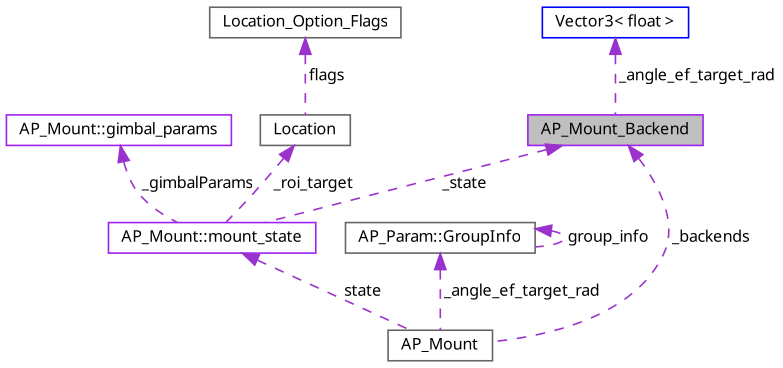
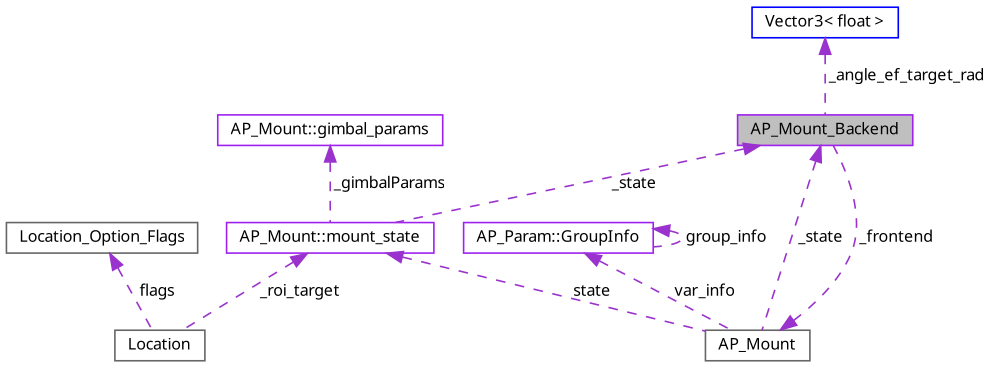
edge "AP_Mount::mount_state" -> "Location": reversed
node "AP_Param::GroupInfo": color gray40 -> purple
edge "AP_Mount" -> "AP_Mount_Backend": label " _backends" -> " _state"
edge "AP_Mount_Backend" -> "AP_Mount": added, label "_frontend"
edge "AP_Mount" -> "AP_Param::GroupInfo": label " _angle_ef_target_rad" -> " var_info"
